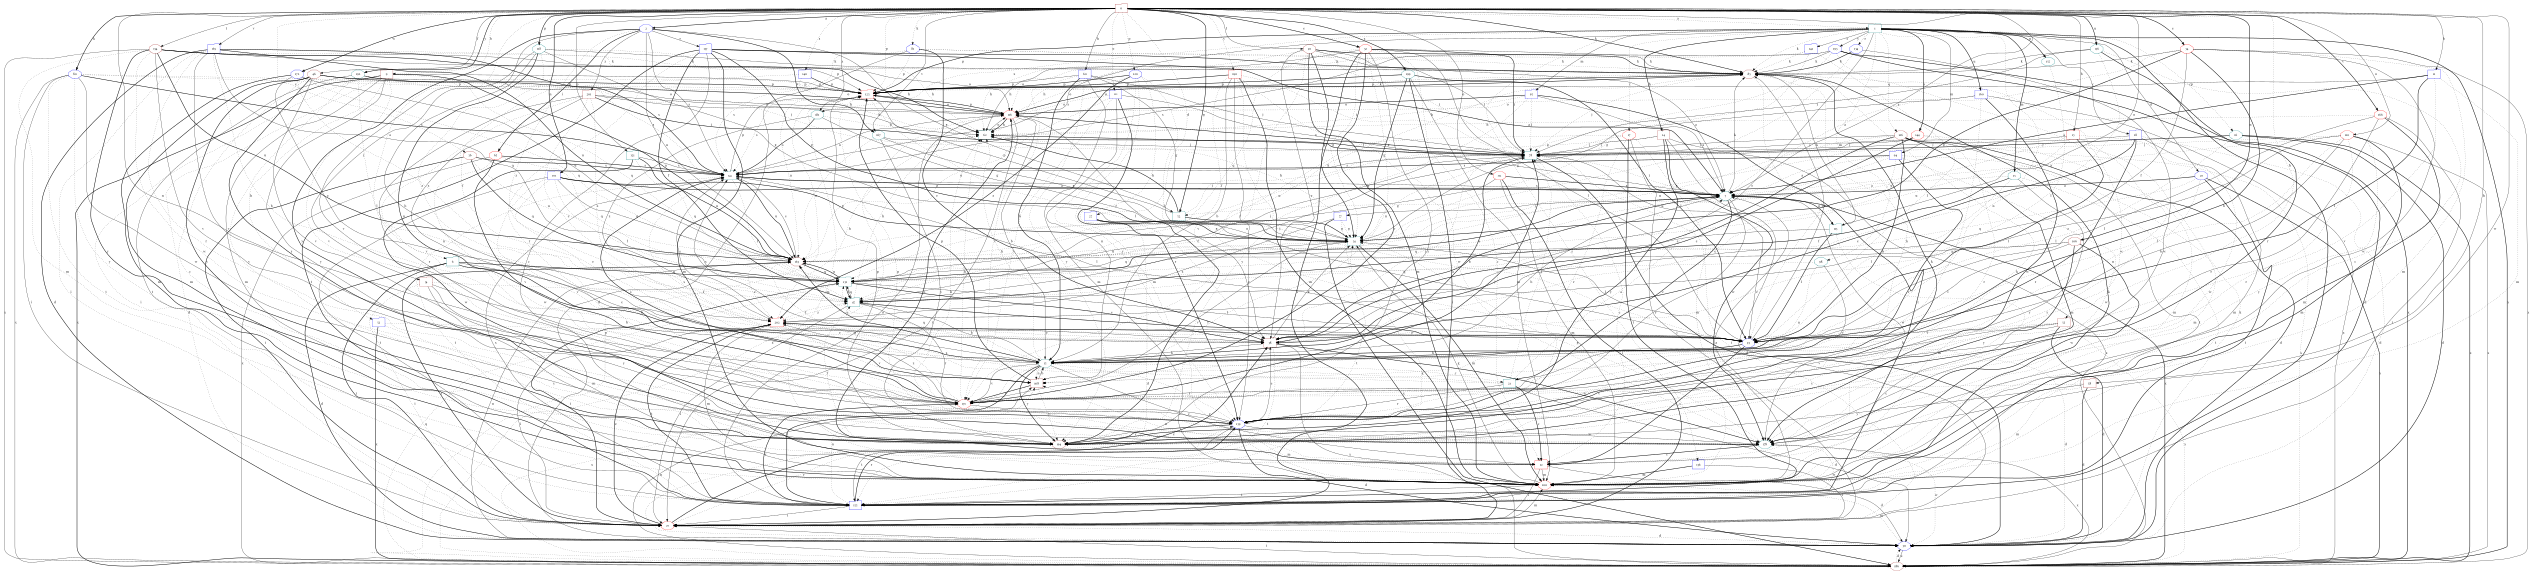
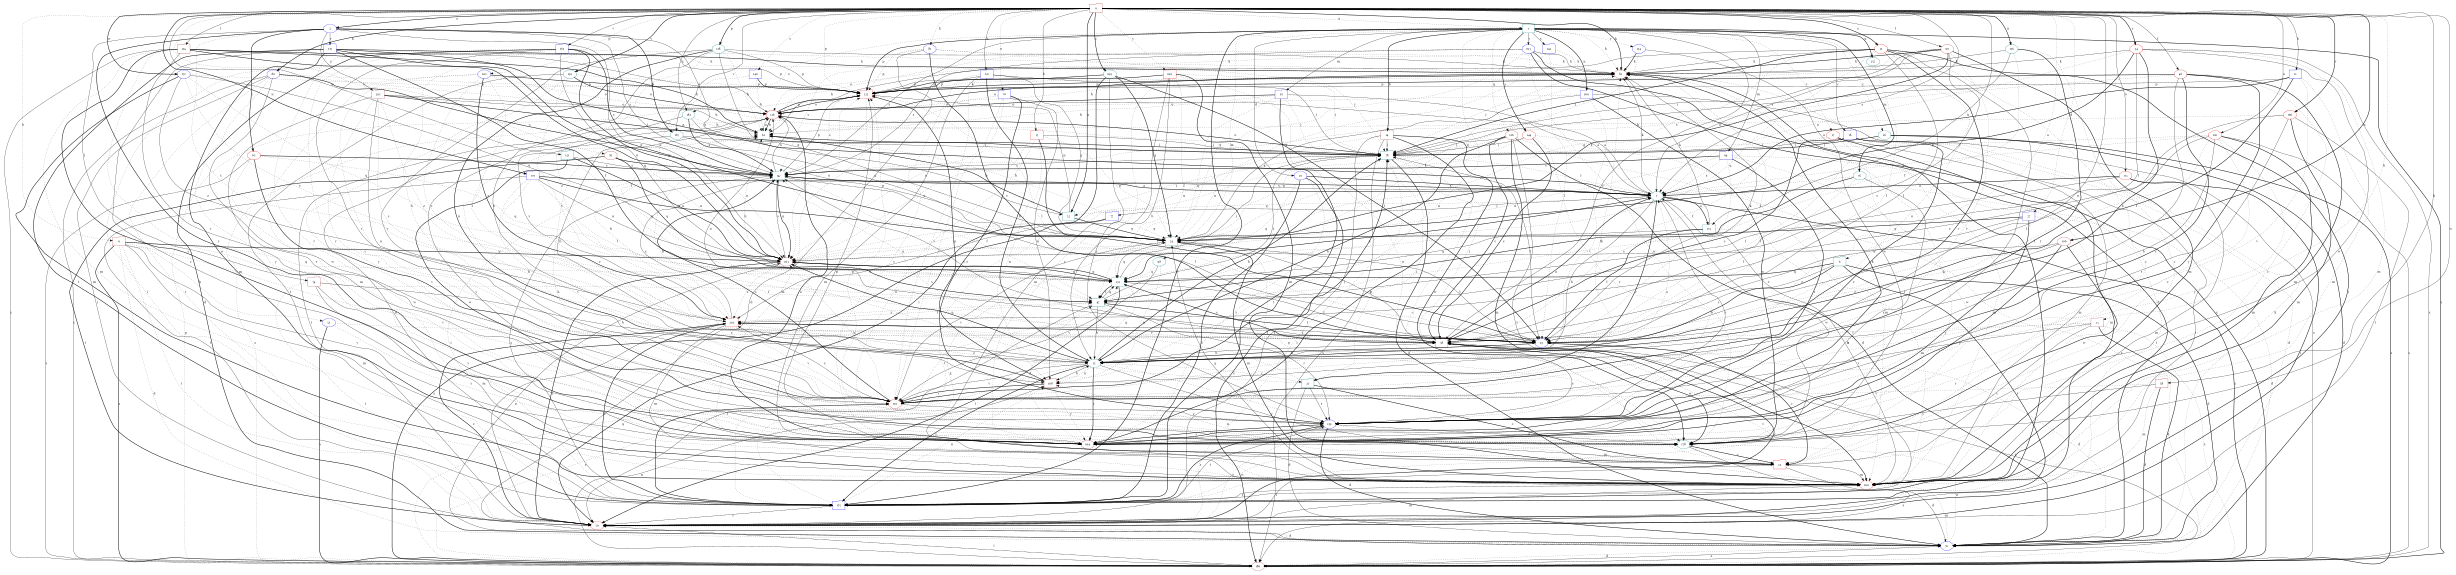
node "154": shape octagon -> folder
edge "9" -> "123": now "118" -> "123"
edge "46" -> "116": removed, label "o"
node "53": shape folder -> octagon
edge "78" -> "15": reversed
node "136": removed
